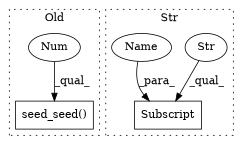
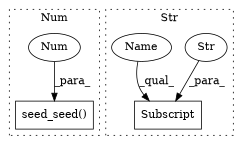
cluster "Old": label "Old" -> "Num"
edge "Num" -> "seed_seed()": label "_qual_" -> "_para_"
edge "Name" -> "Subscript": label "_para_" -> "_qual_"
edge "Str" -> "Subscript": label "_qual_" -> "_para_"
